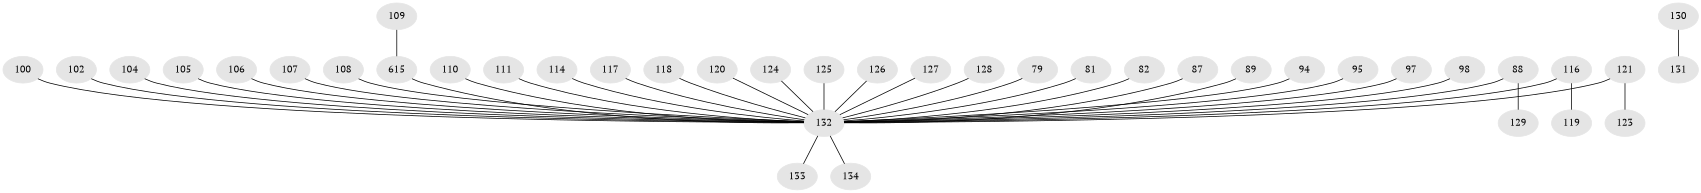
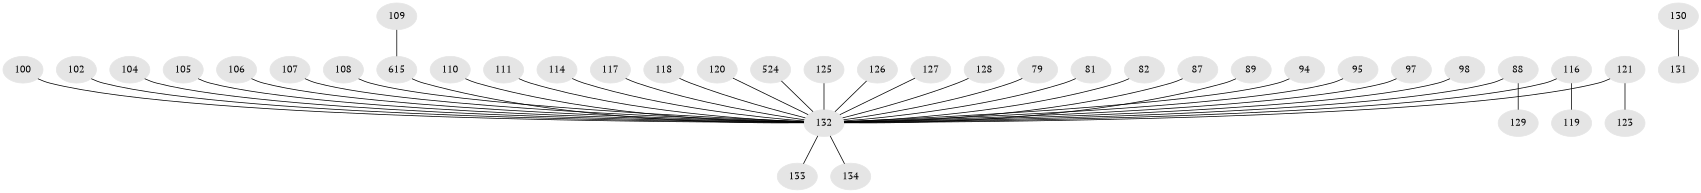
node "124": label "124" -> "524"
